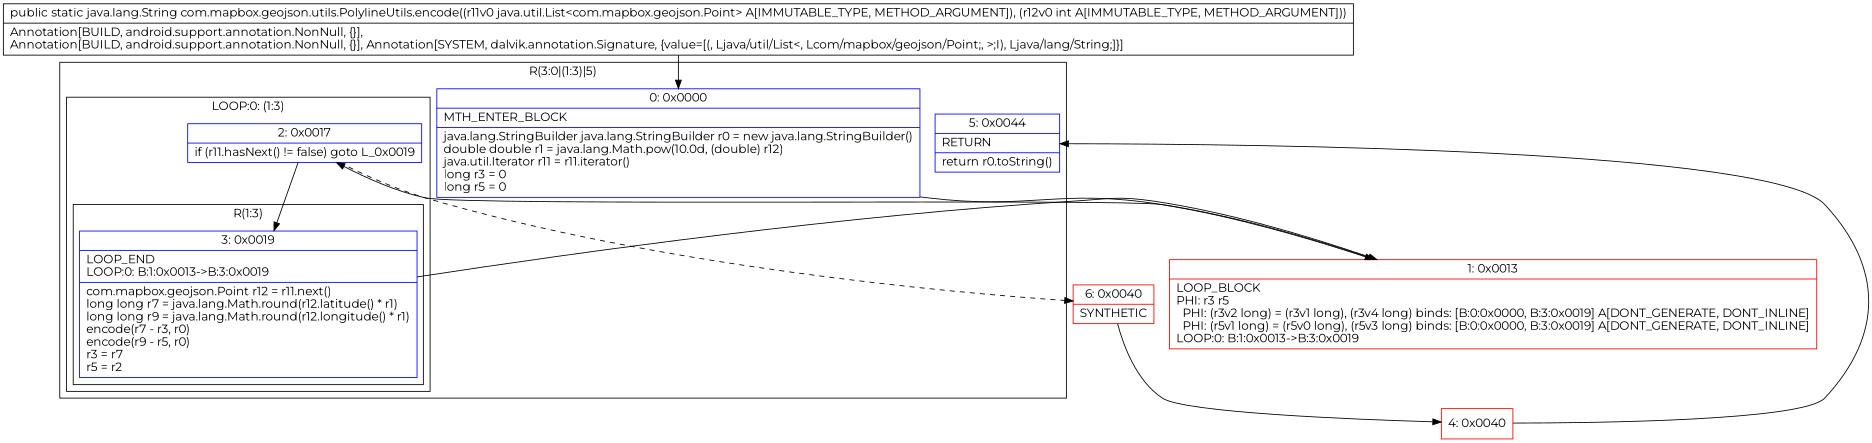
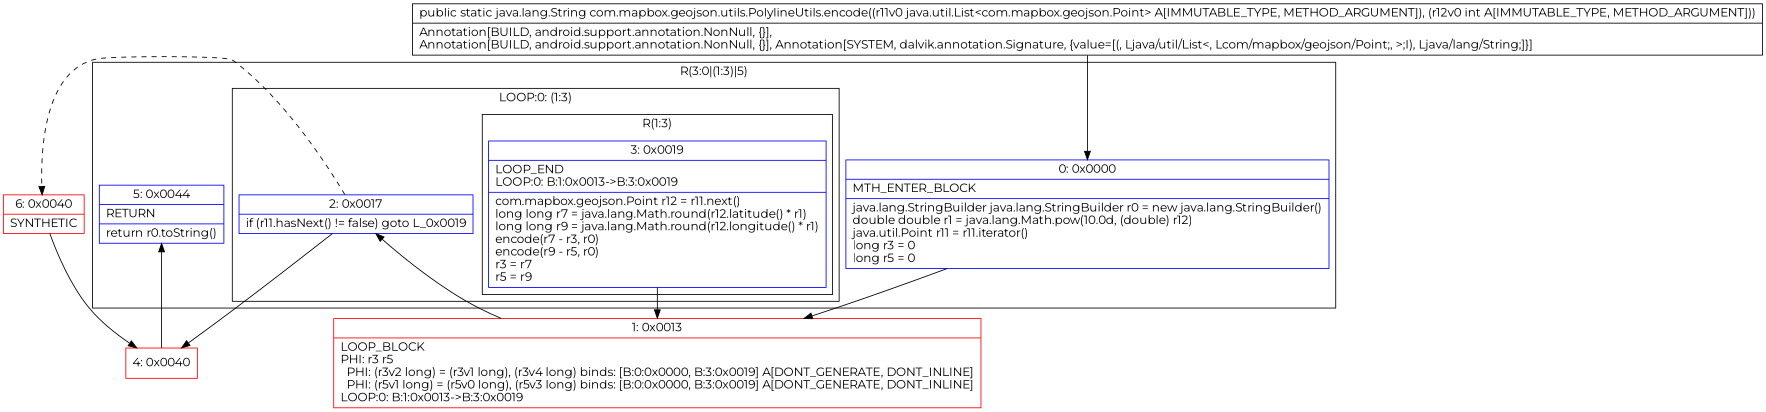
node "0: 0x0000": text "java.util.Iterator r11 = r11.iterator()" -> "java.util.Point r11 = r11.iterator()"
edge "2: 0x0017" -> "3: 0x0019": now "2: 0x0017" -> "4: 0x0040"
node "3: 0x0019": text "r5 = r2" -> "r5 = r9"
